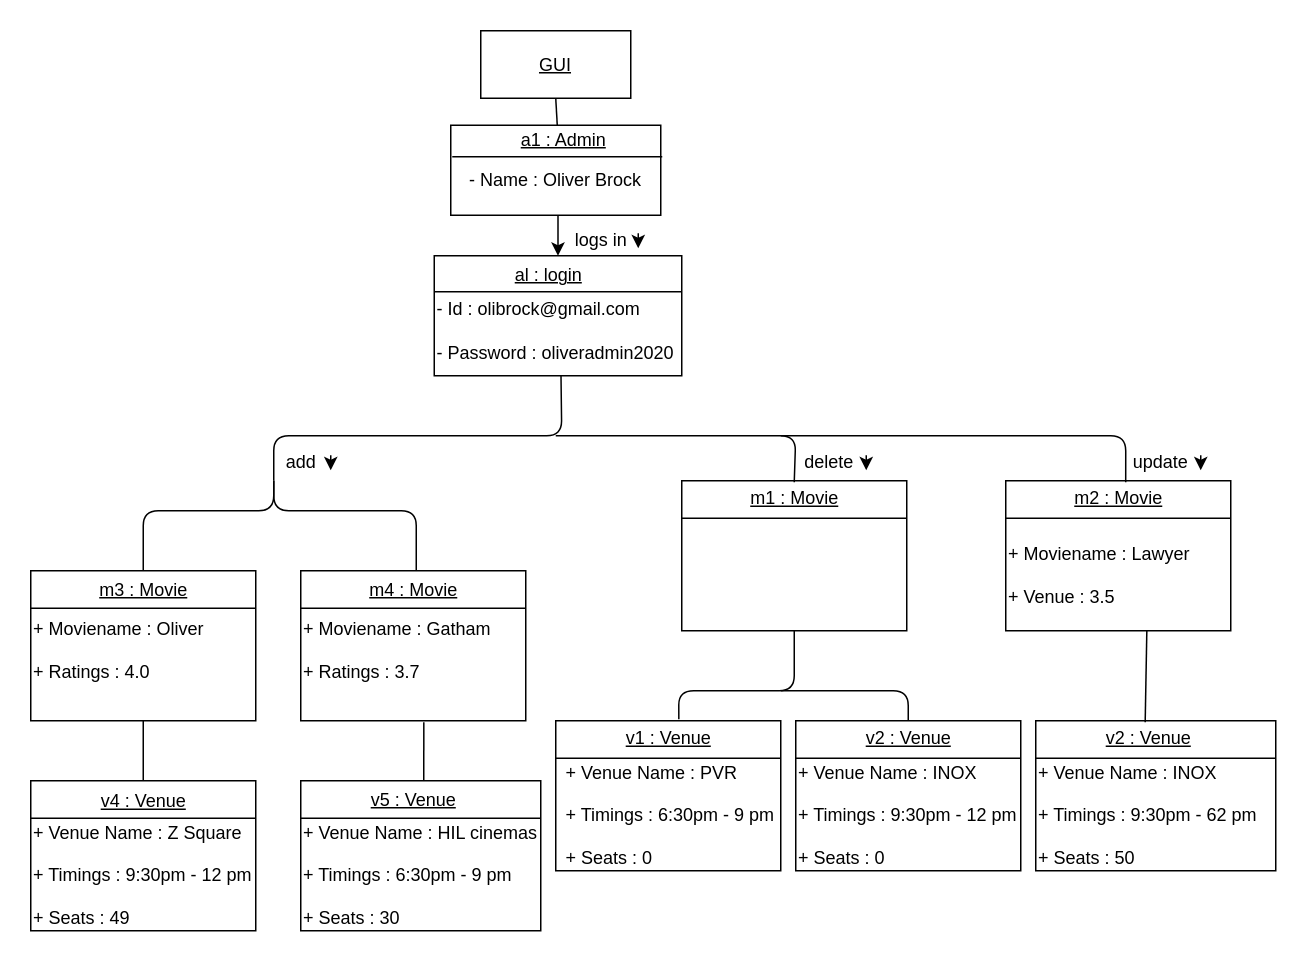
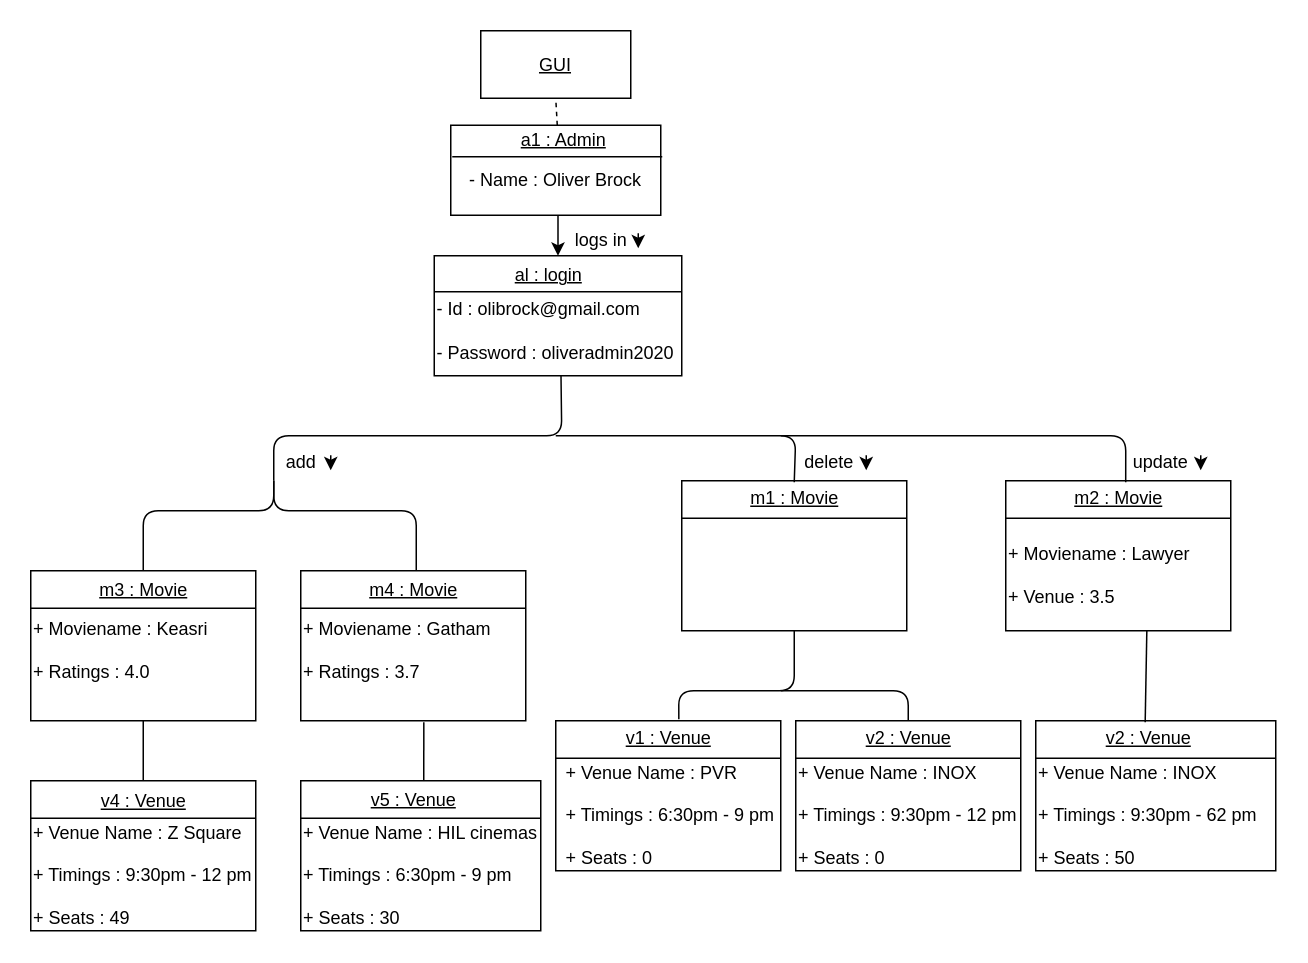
edge "GUI" -- "a1 : Admin": style solid -> dashed
node "+ Moviename : Oliver + Ratings : 4.0": label "+ Moviename : Oliver + Ratings : 4.0" -> "+ Moviename : Keasri + Ratings : 4.0"
